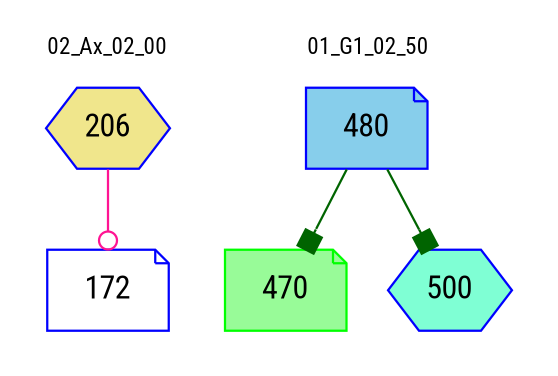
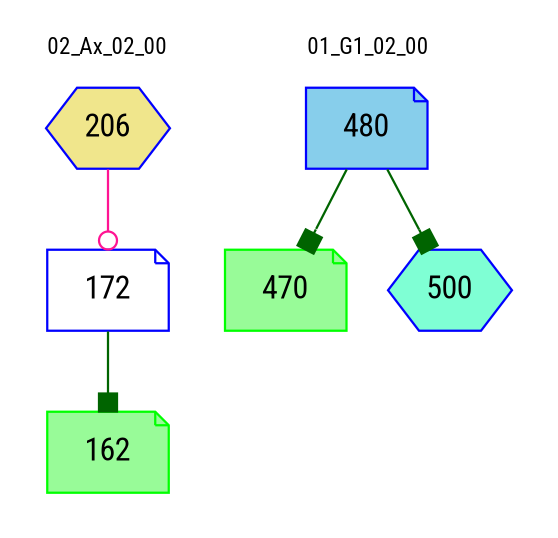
cluster "01_G1_02_50": label "01_G1_02_50" -> "01_G1_02_00"
node "162": added
